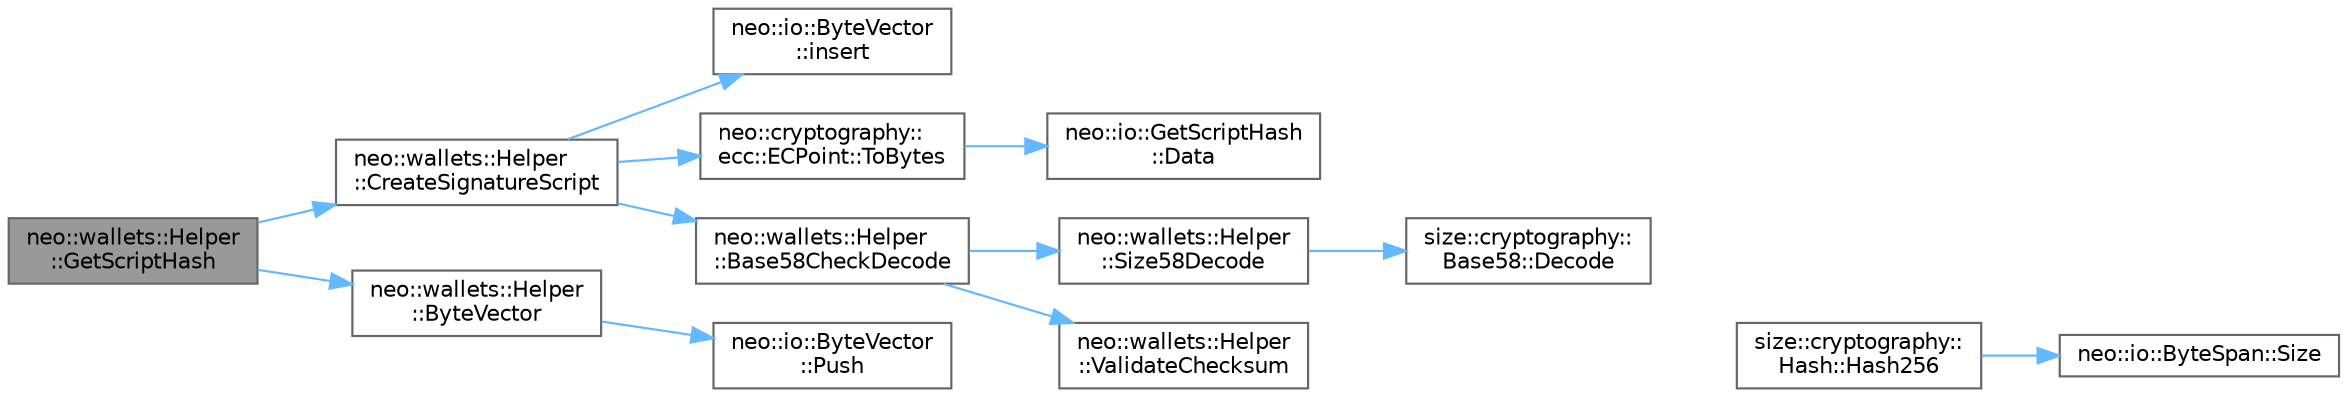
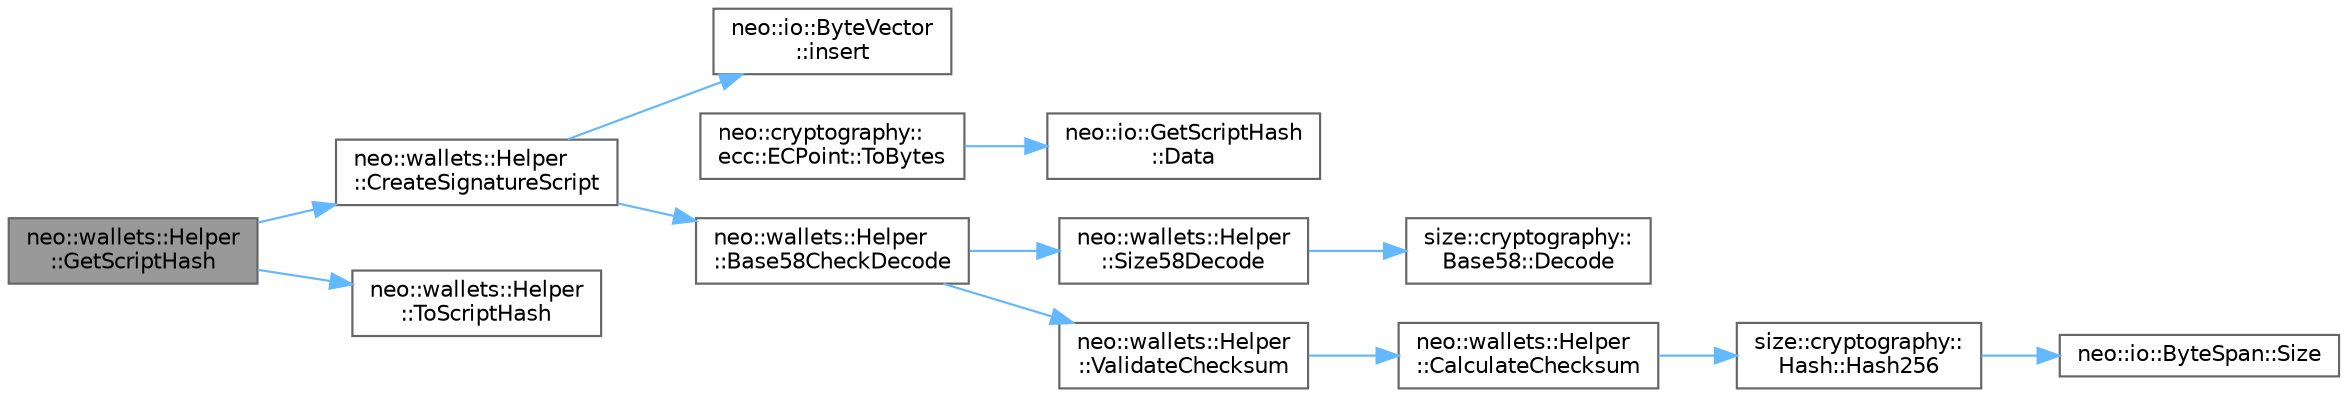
edge "neo::wallets::Helper ::CreateSignatureScript" -> "neo::cryptography:: ecc::ECPoint::ToBytes": removed
node "neo::wallets::Helper ::ByteVector": label "neo::wallets::Helper ::ByteVector" -> "neo::wallets::Helper ::ToScriptHash"
node "neo::io::ByteVector ::Push": removed
node "neo::wallets::Helper ::CalculateChecksum": added
